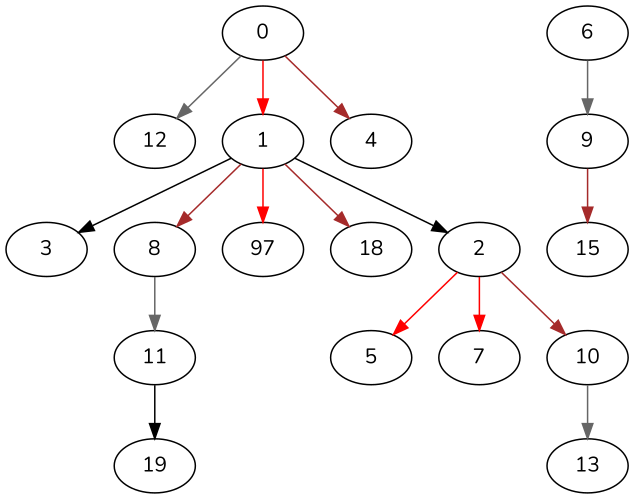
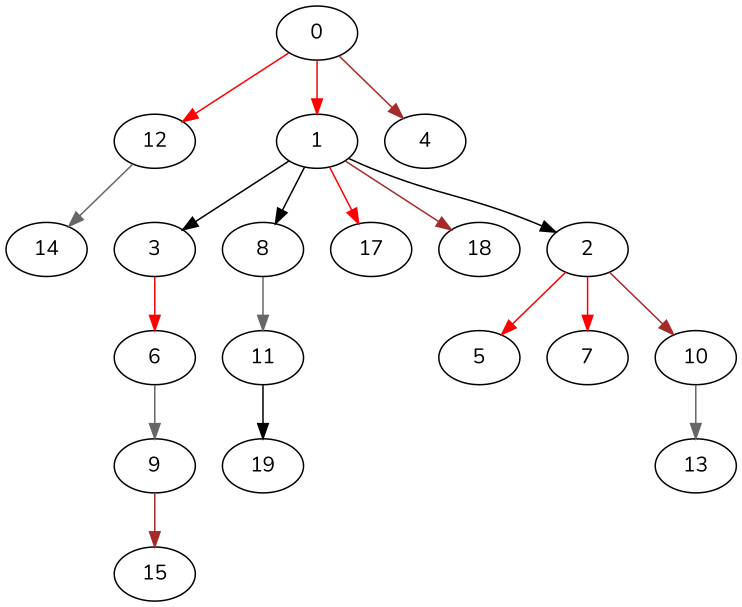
edge "0" -> "12": color gray40 -> red
edge "1" -> "8": color brown -> black
node "14": added
node "97": label "97" -> "17"
edge "3" -> "6": added
